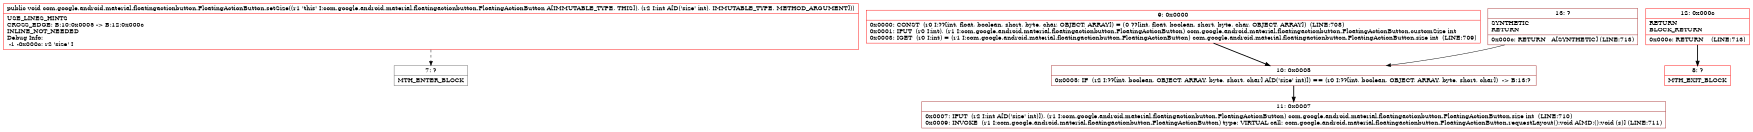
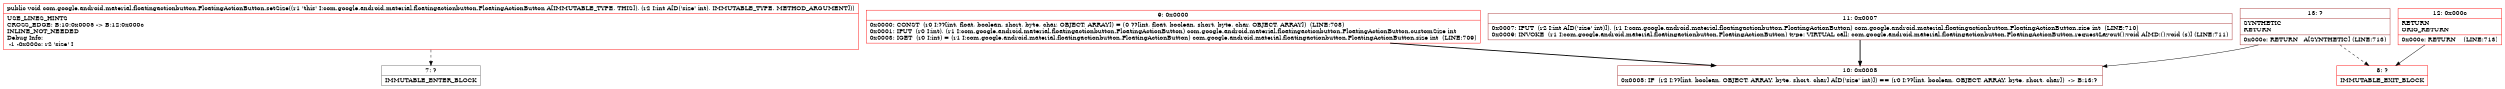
node "12: 0x000c": text "BLOCK_RETURN" -> "ORIG_RETURN"
edge "12: 0x000c" -> "8: ?": style bold -> solid
edge "13: ?" -> "8: ?": added
node "7: ?": text "MTH_ENTER_BLOCK" -> "IMMUTABLE_ENTER_BLOCK"
node "8: ?": text "MTH_EXIT_BLOCK" -> "IMMUTABLE_EXIT_BLOCK"
edge "10: 0x0005" -> "11: 0x0007": reversed
